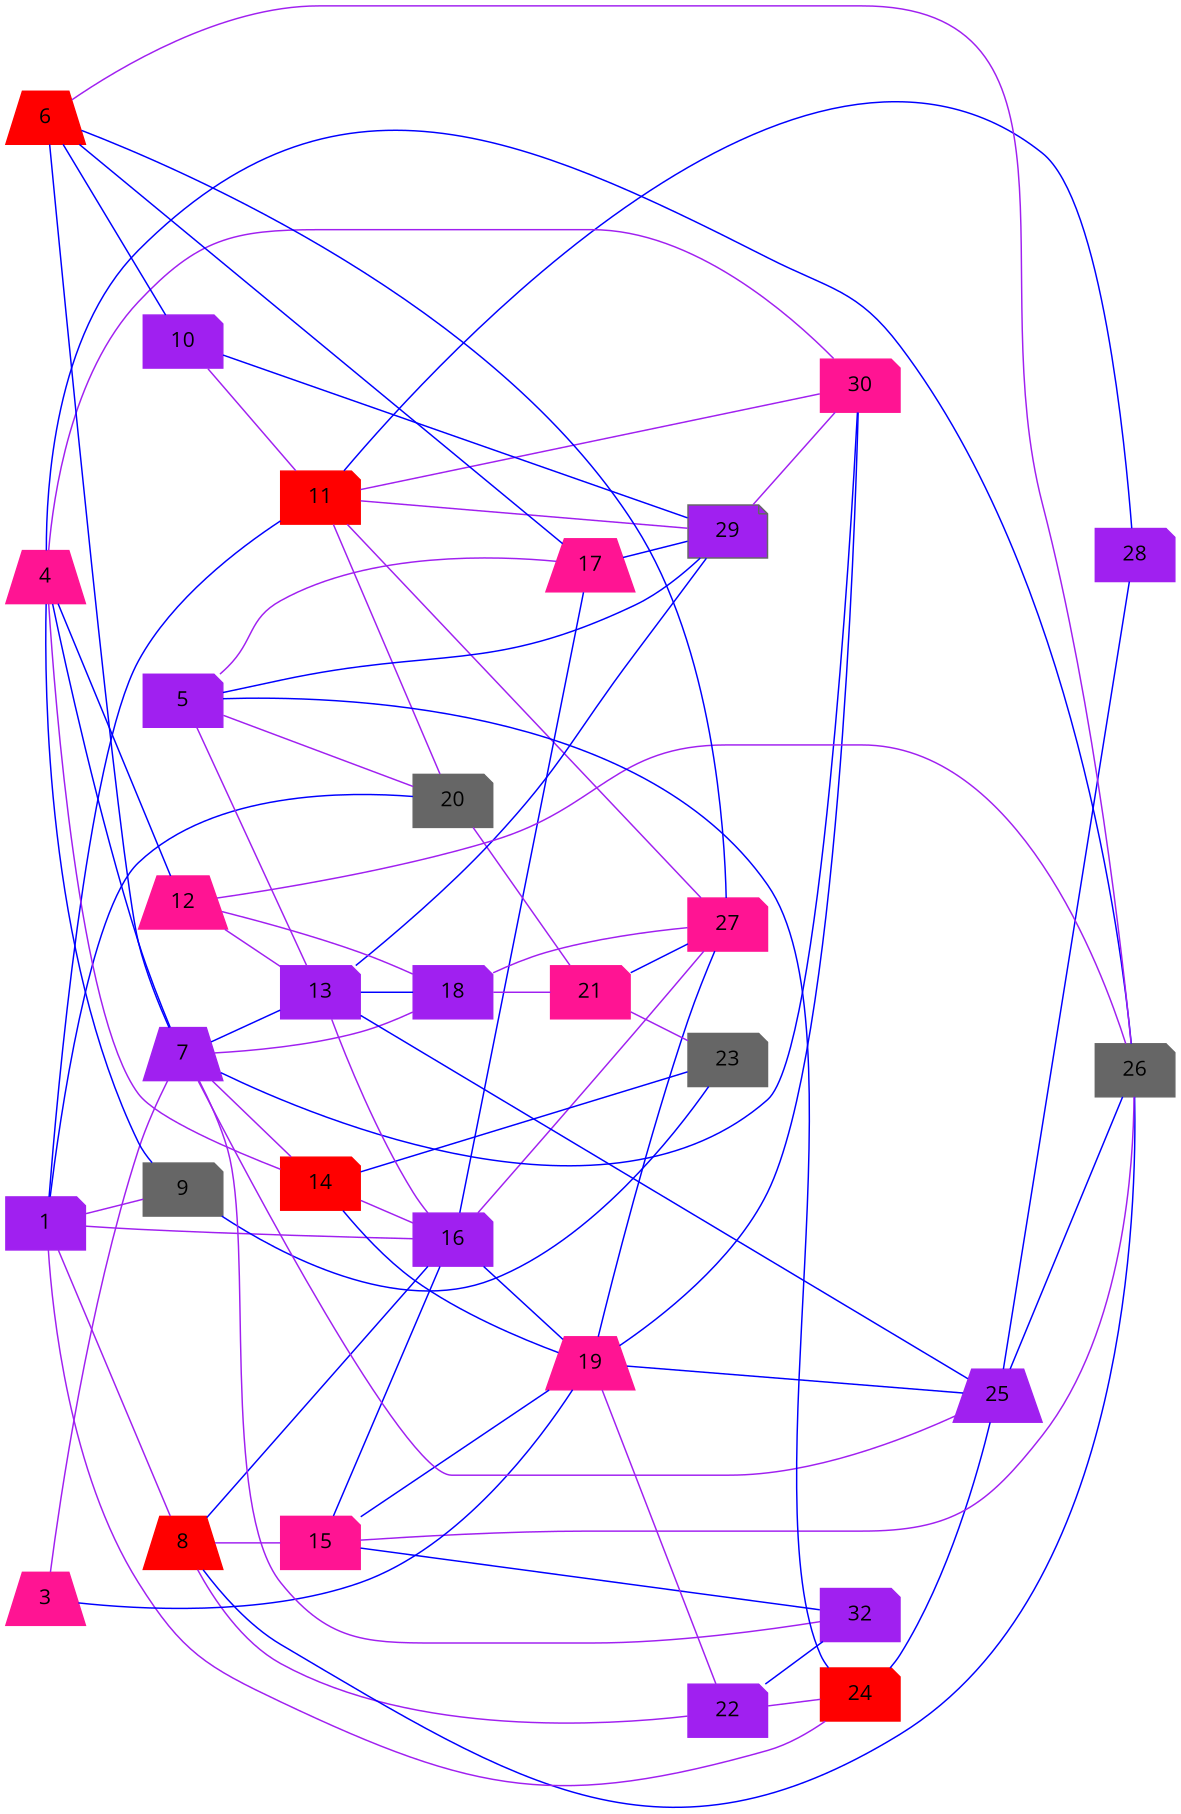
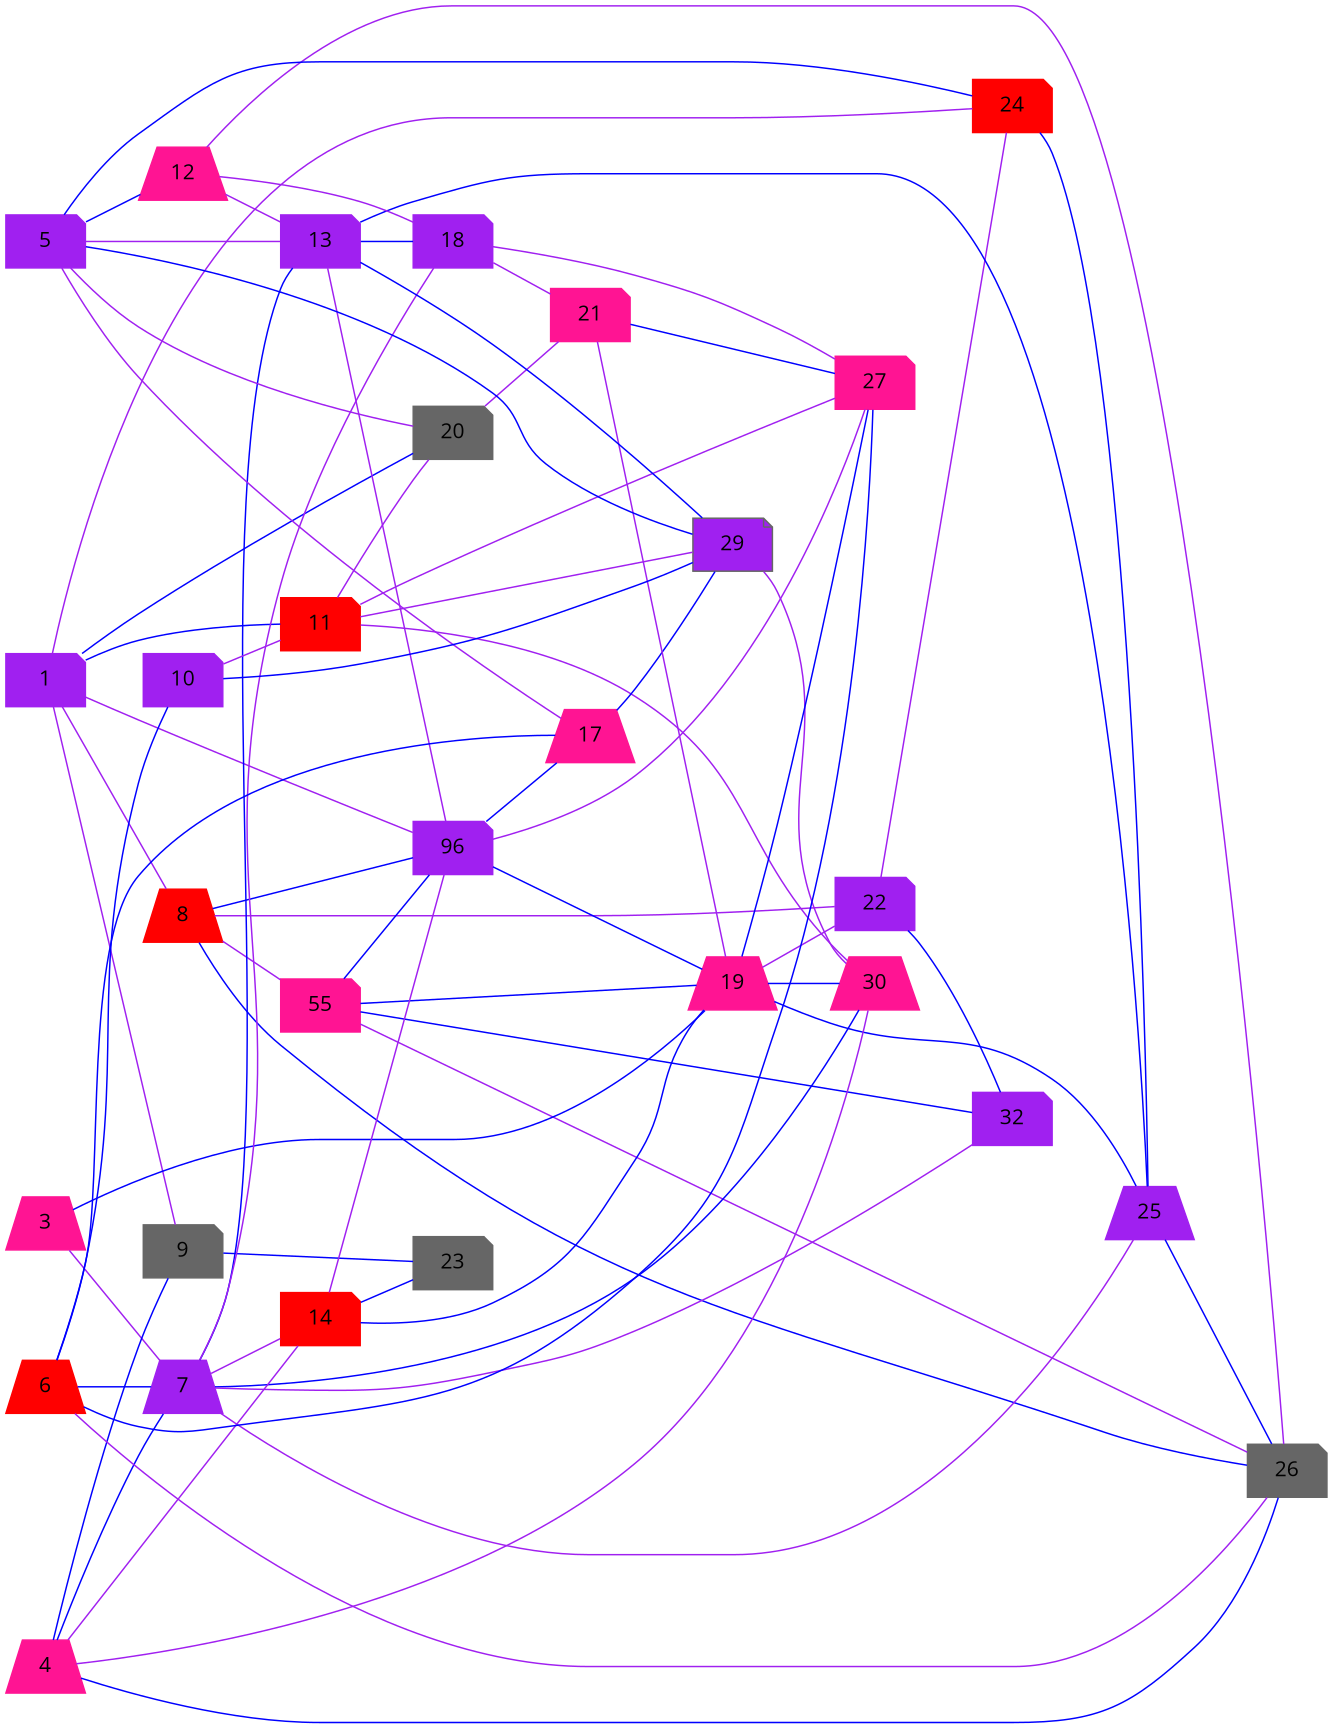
node "30": shape note -> trapezium
node "28": removed
edge "4" -- "12": now "5" -- "12"
edge "21" -- "23": now "21" -- "19"
node "16": label "16" -> "96"
node "15": label "15" -> "55"
